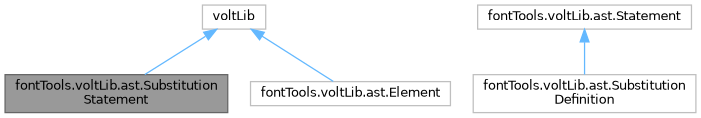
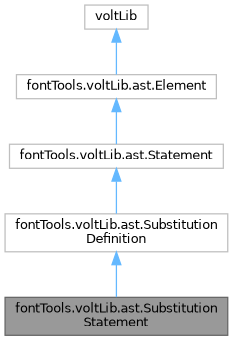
edge "fontTools.voltLib.ast.Substitution Statement" -> "voltLib": now "fontTools.voltLib.ast.Substitution Statement" -> "fontTools.voltLib.ast.Substitution Definition"
edge "fontTools.voltLib.ast.Statement" -> "fontTools.voltLib.ast.Element": added
